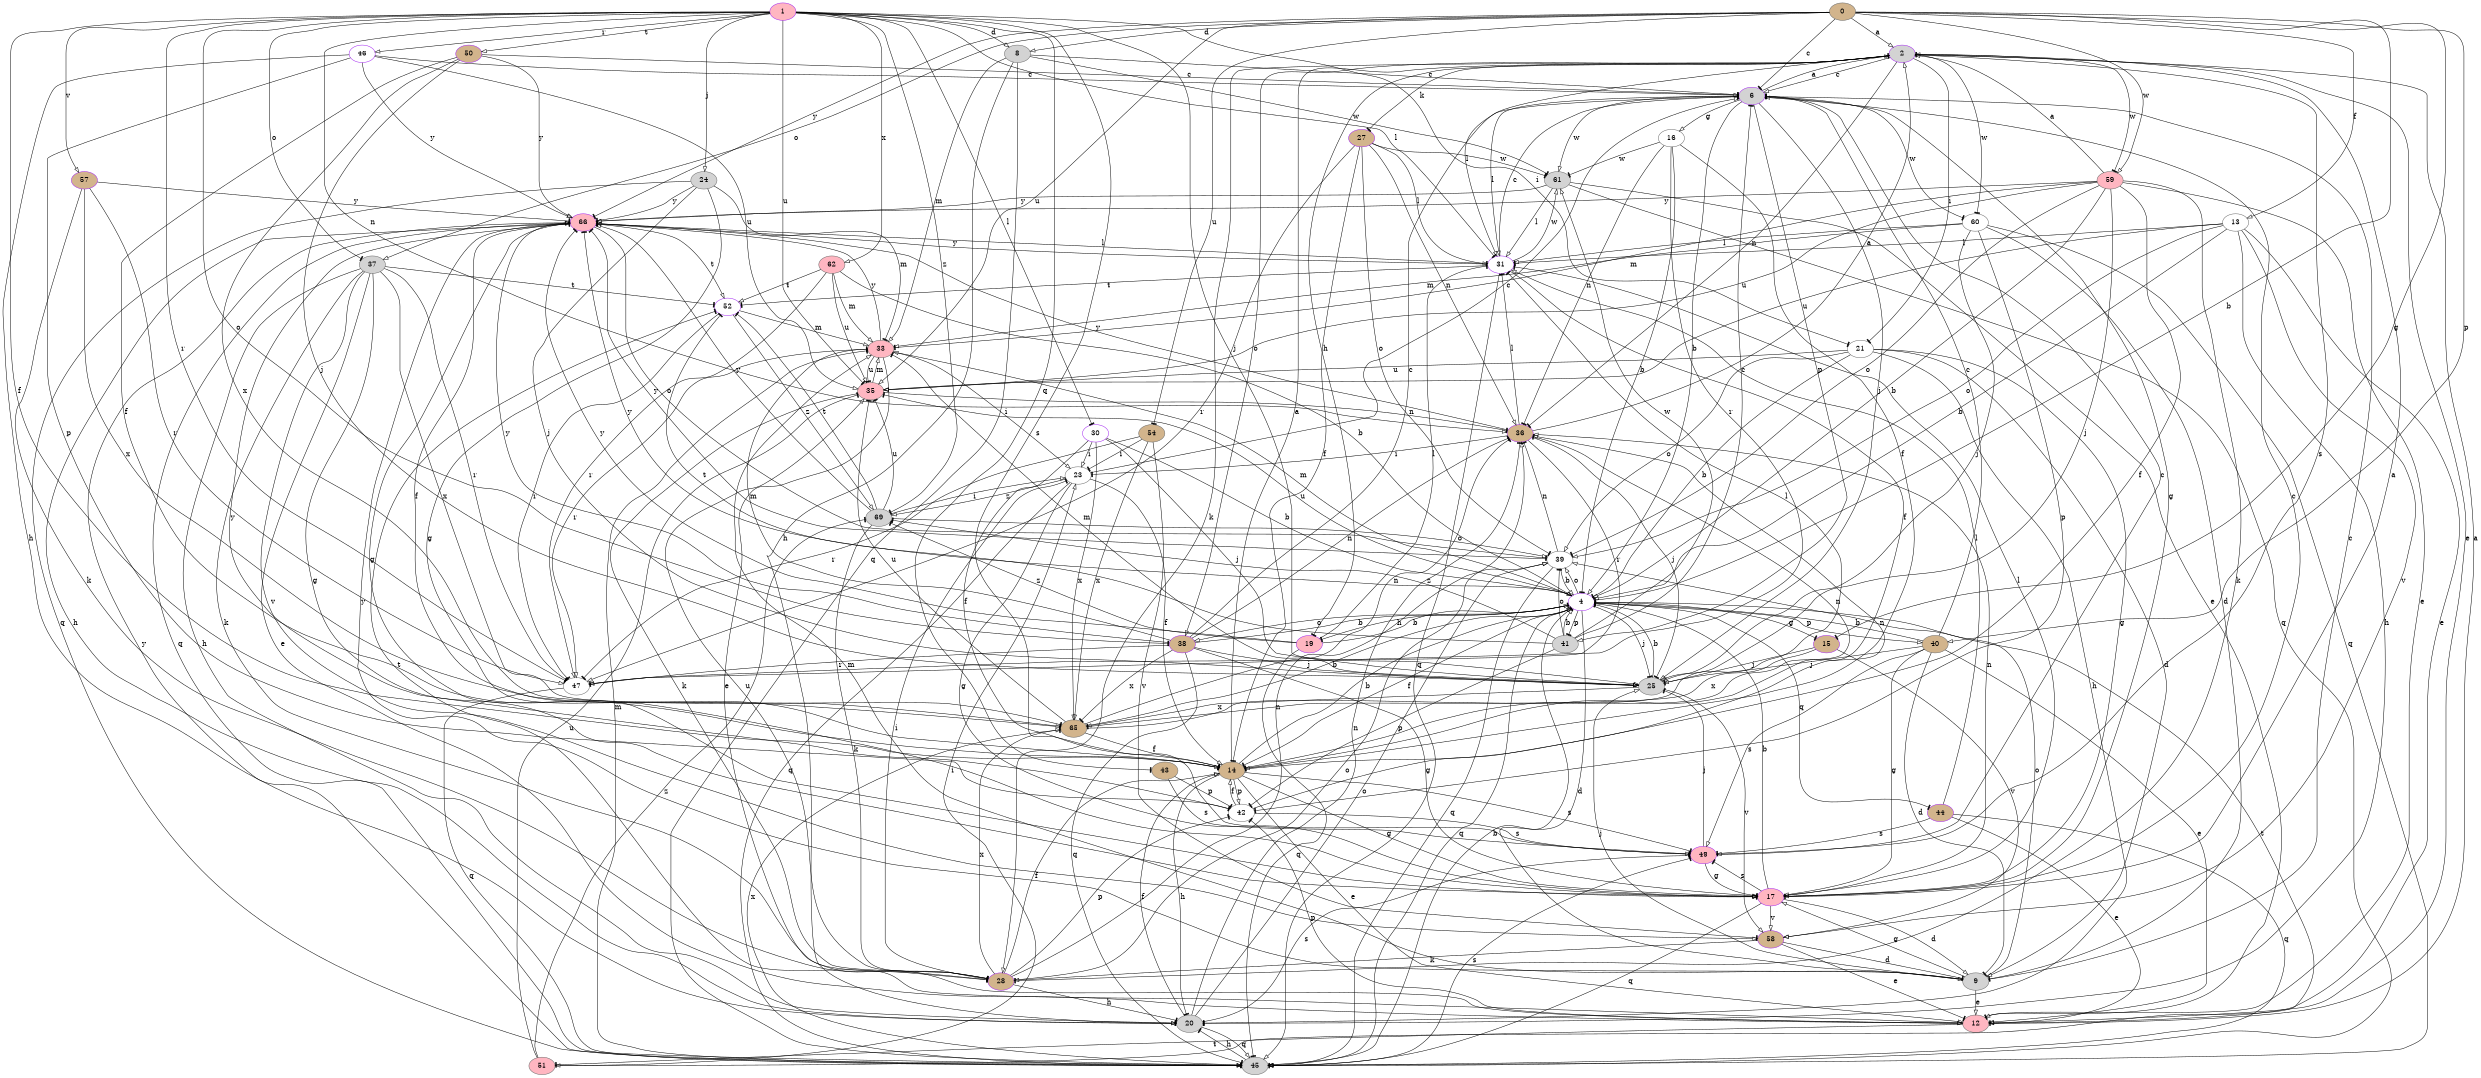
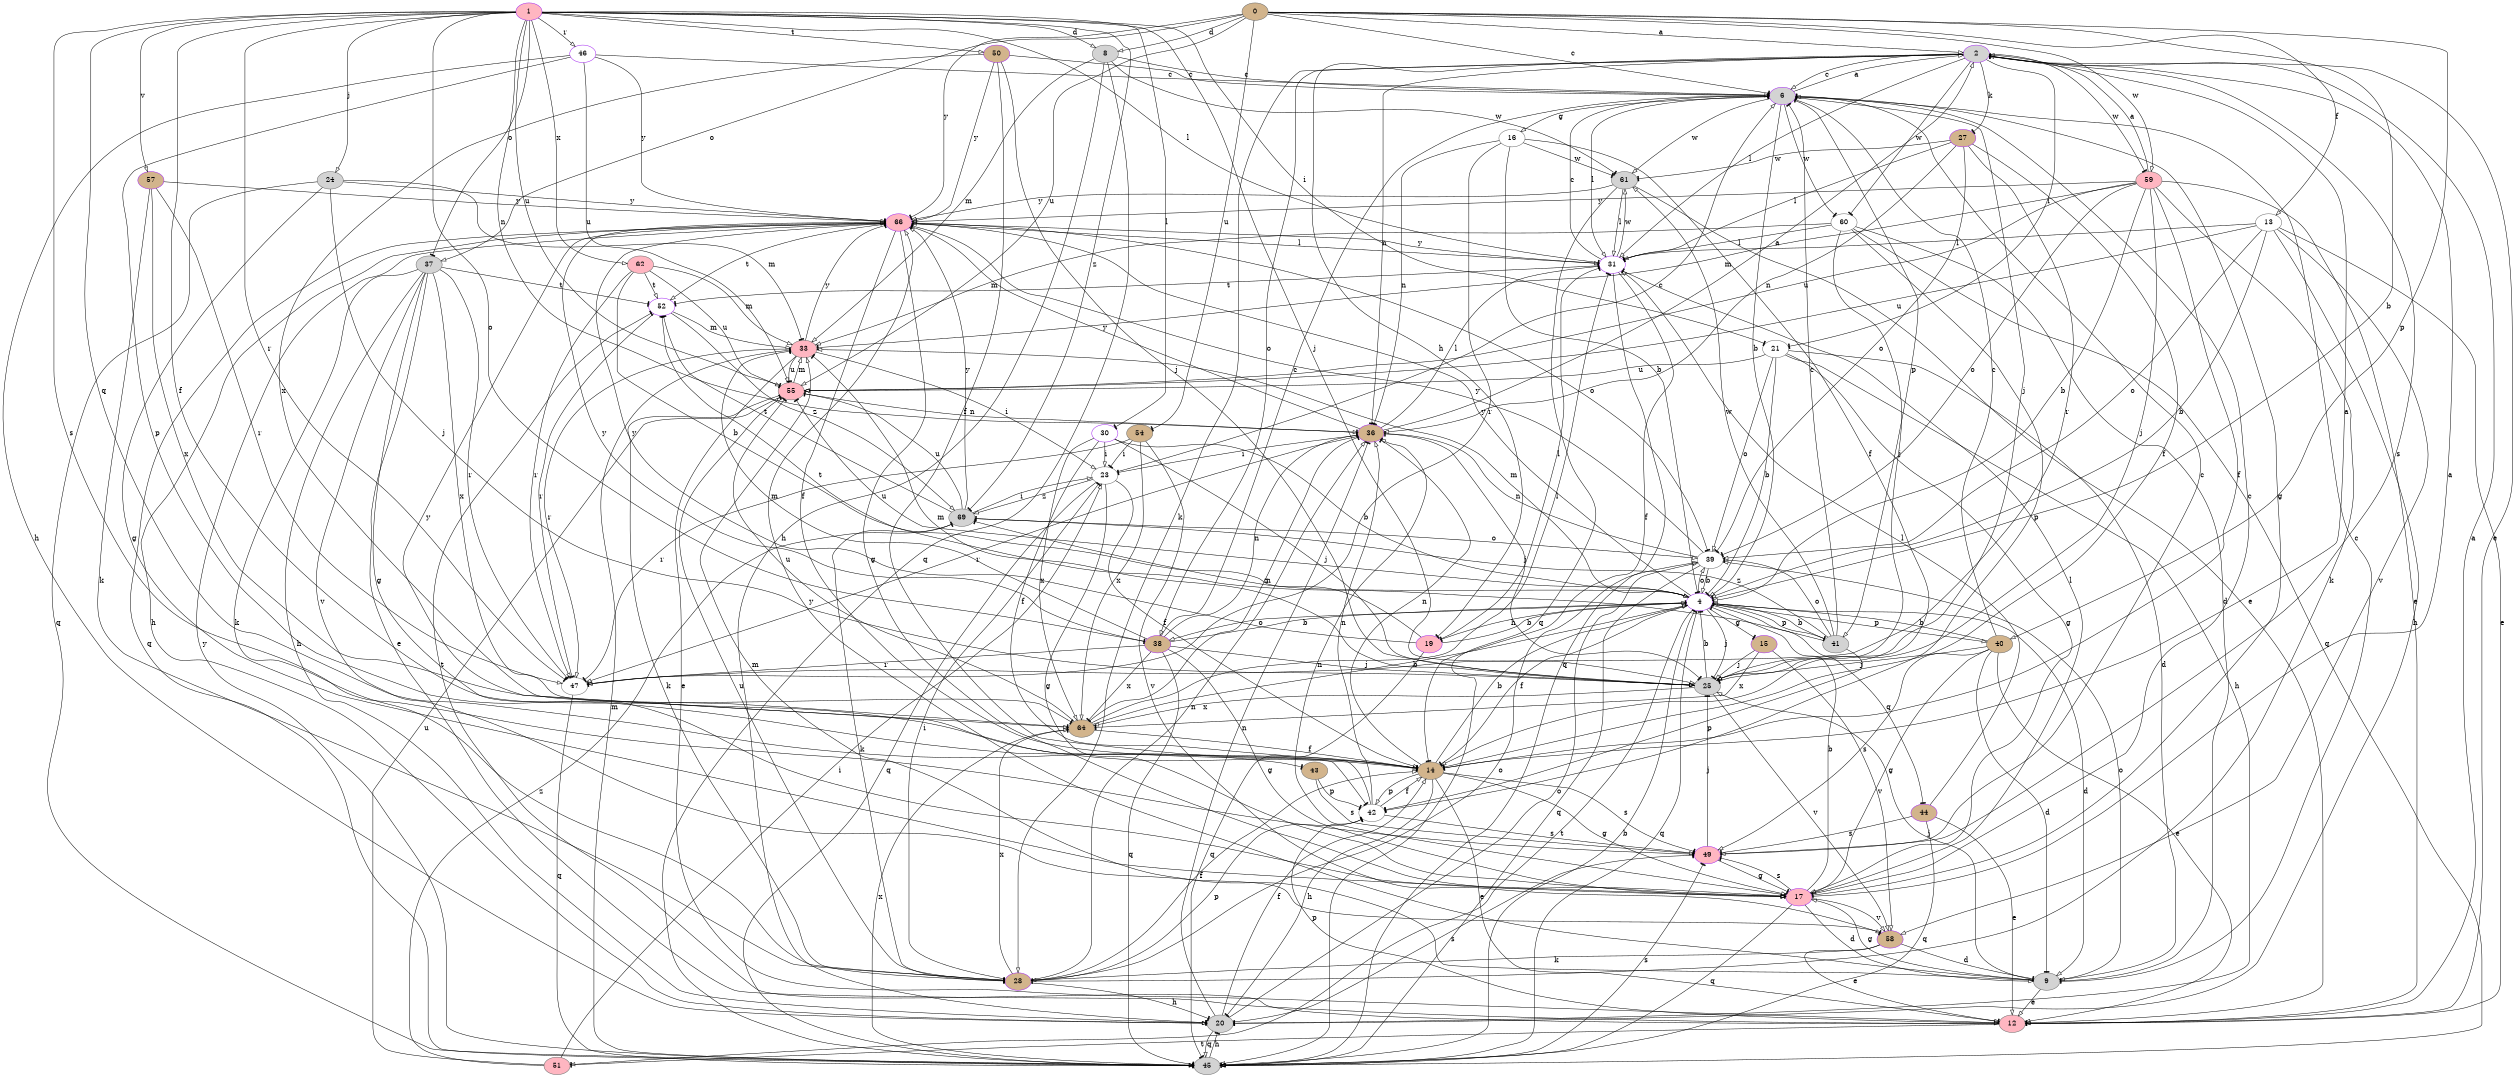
edge "0" -> "15": removed, label "g"
node "35": label "35" -> "55"
node "65": label "65" -> "64"
